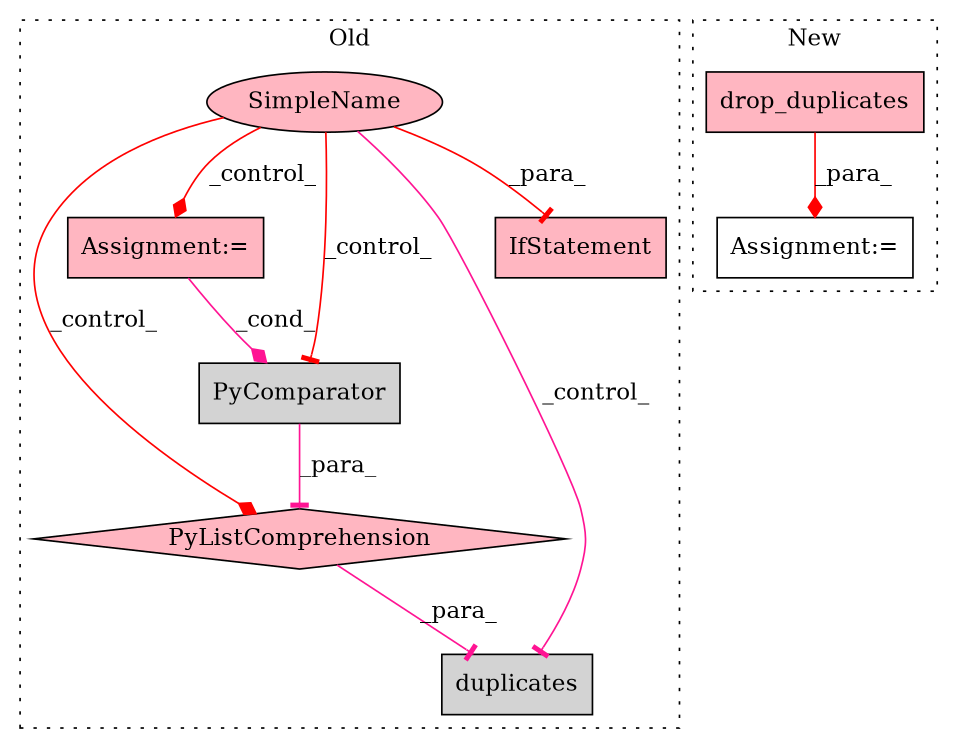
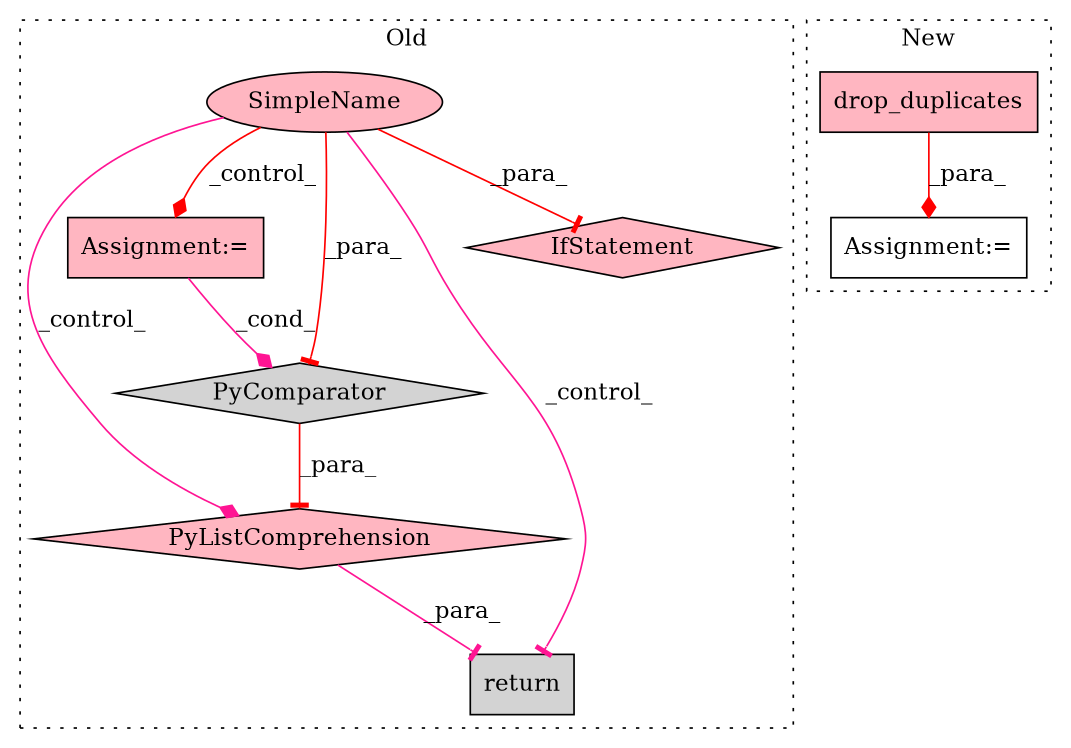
edge "SimpleName" -> "PyComparator": label "_control_" -> "_para_"
node "IfStatement": shape box -> diamond
edge "SimpleName" -> "PyListComprehension": color red -> deeppink
node "PyComparator": shape box -> diamond
edge "PyComparator" -> "PyListComprehension": color deeppink -> red
node "duplicates": label "duplicates" -> "return"
